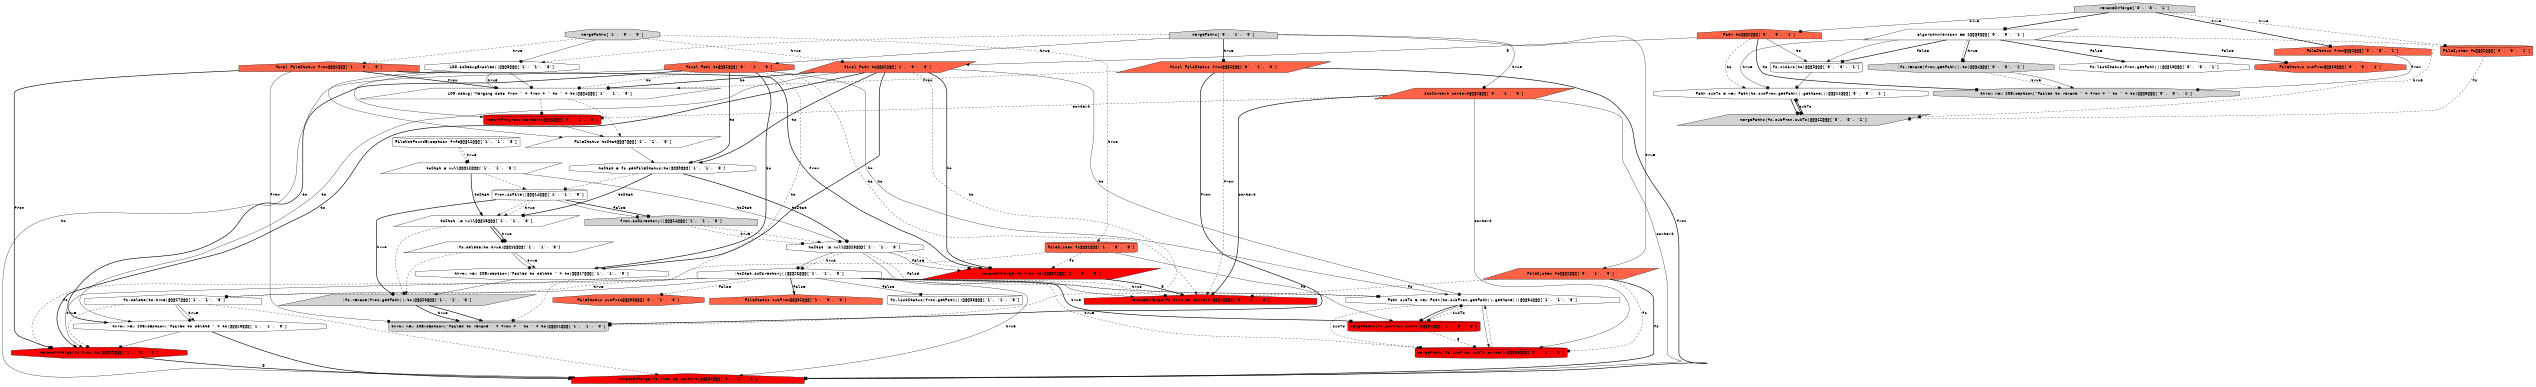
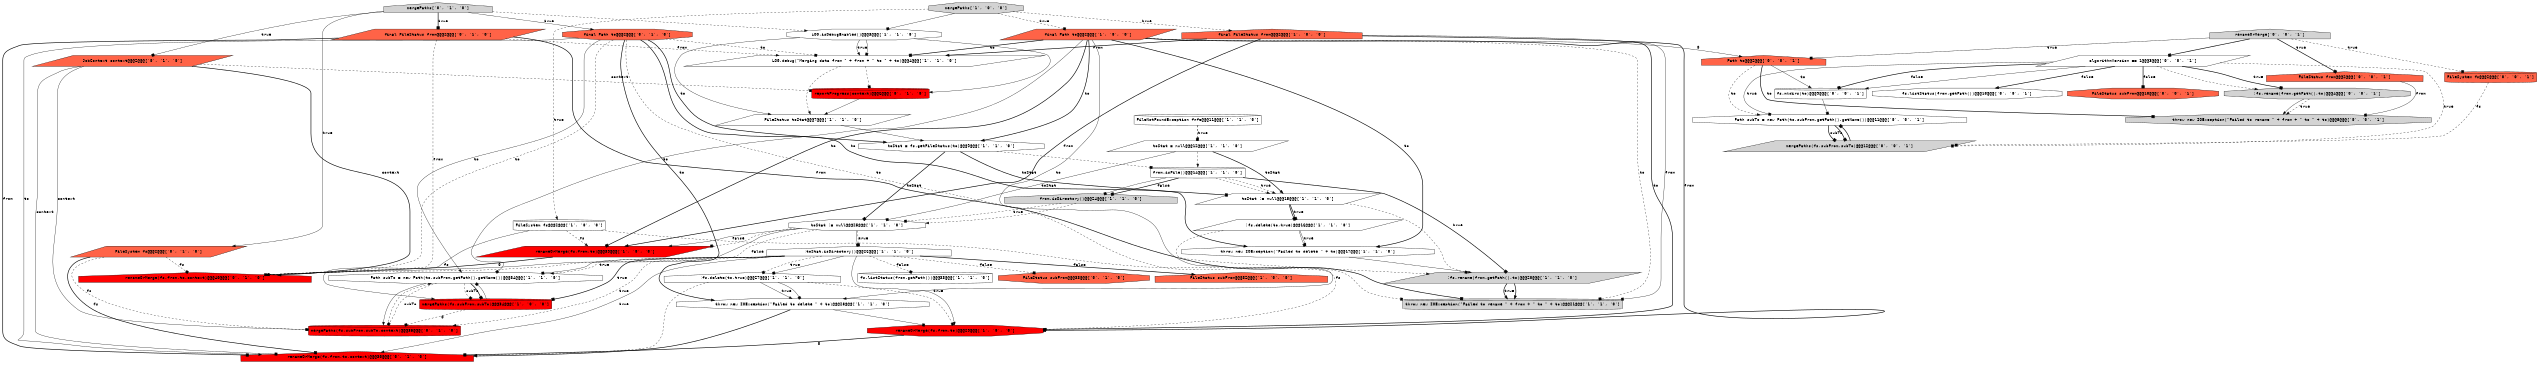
edge "Path to@@@2@@@['0', '0', '1']" -> "final Path to@@@2@@@['1', '0', '0']": reversed
node "FileSystem fs@@@2@@@['1', '0', '0']": fillcolor tomato -> white
edge "!toStat.isDirectory()@@@26@@@['1', '1', '0']" -> "fs.listStatus(from.getPath())@@@33@@@['1', '1', '0']": style solid -> dashed
